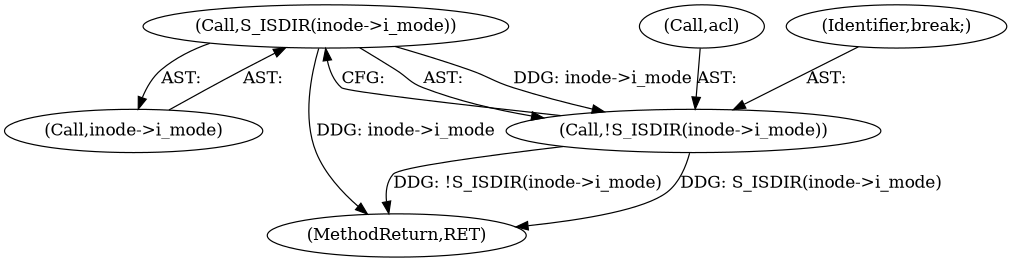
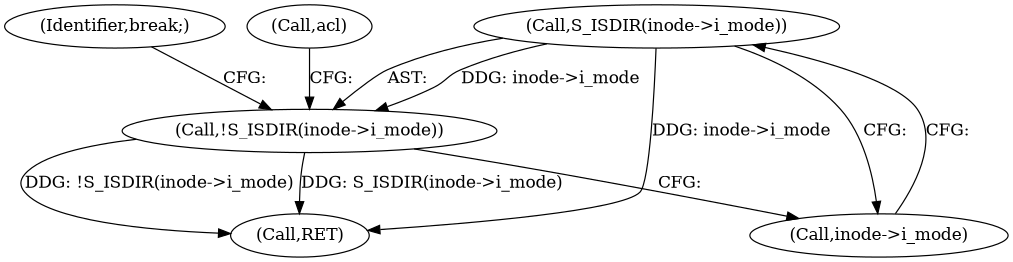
edge "(Call,S_ISDIR(inode->i_mode))" -> "(Call,inode->i_mode)": label "AST: " -> "CFG: "
edge "(Call,inode->i_mode)" -> "(Call,S_ISDIR(inode->i_mode))": label "AST: " -> "CFG: "
edge "(Call,acl)" -> "(Call,!S_ISDIR(inode->i_mode))": label "AST: " -> "CFG: "
edge "(Identifier,break;)" -> "(Call,!S_ISDIR(inode->i_mode))": label "AST: " -> "CFG: "
edge "(Call,!S_ISDIR(inode->i_mode))" -> "(Call,S_ISDIR(inode->i_mode))": now "(Call,!S_ISDIR(inode->i_mode))" -> "(Call,inode->i_mode)"
node "(MethodReturn,RET)": label "(MethodReturn,RET)" -> "(Call,RET)"
